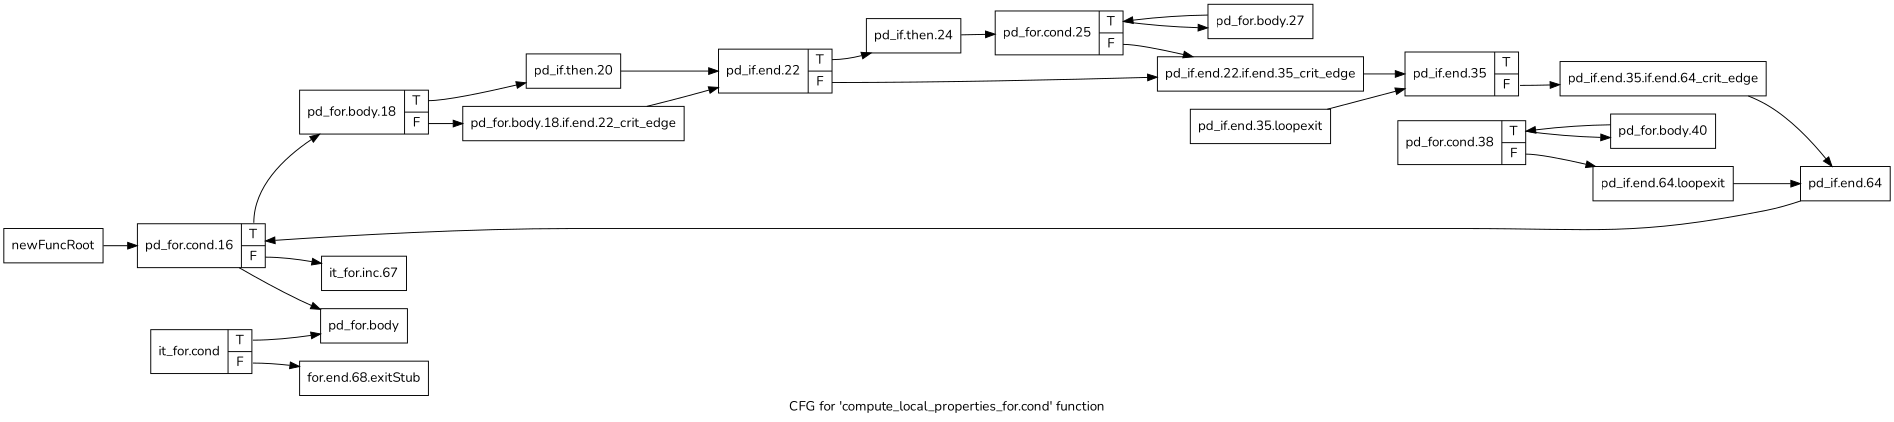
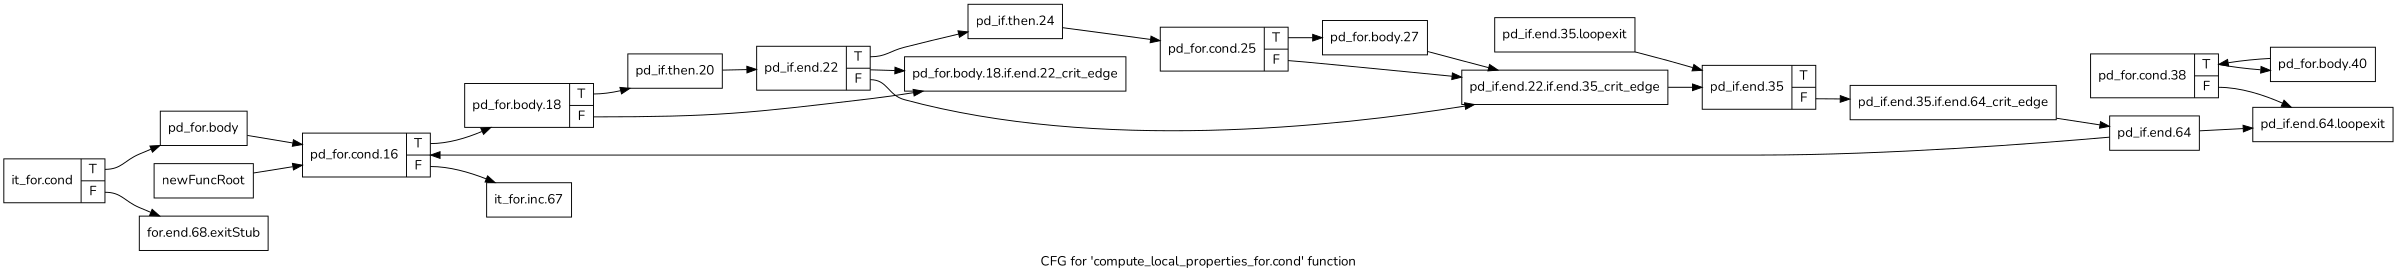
edge "pd_for.body.27" -> "pd_for.cond.25": now "pd_for.body.27" -> "pd_if.end.22.if.end.35_crit_edge"
edge "pd_for.body.18.if.end.22_crit_edge" -> "pd_if.end.22": reversed
edge "pd_if.end.64.loopexit" -> "pd_if.end.64": reversed
edge "pd_for.cond.16" -> "pd_for.body": reversed
